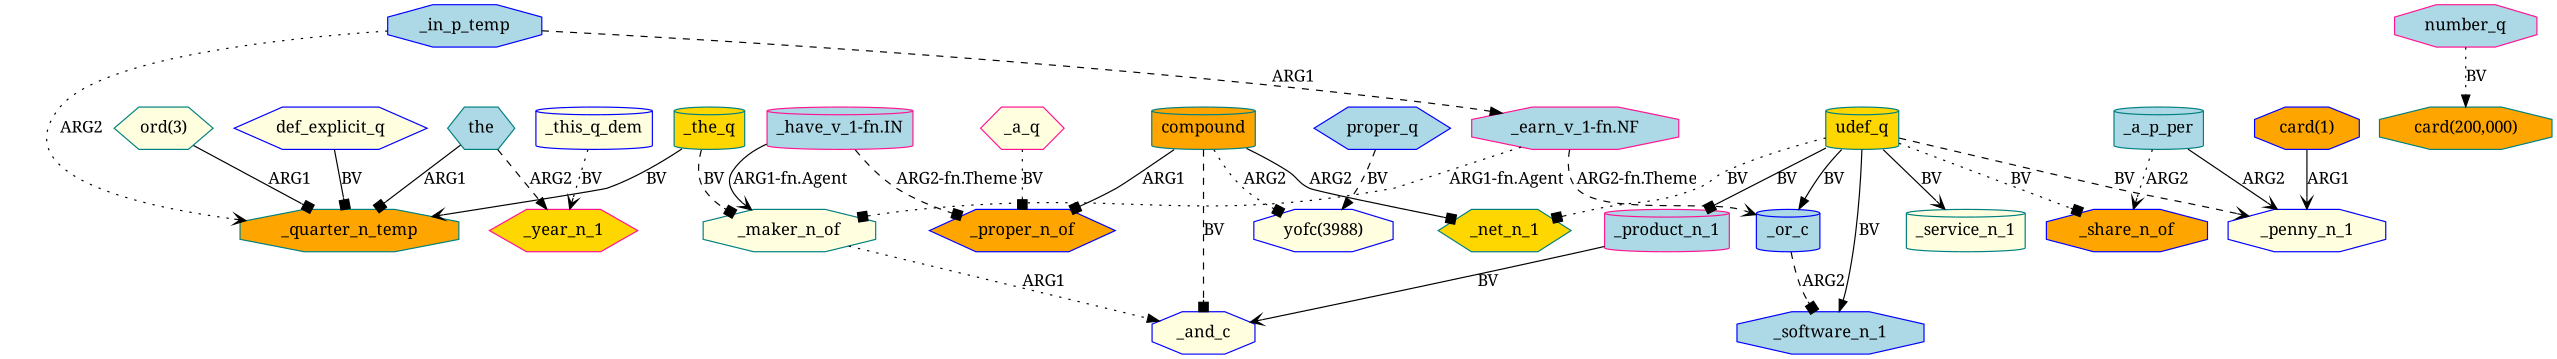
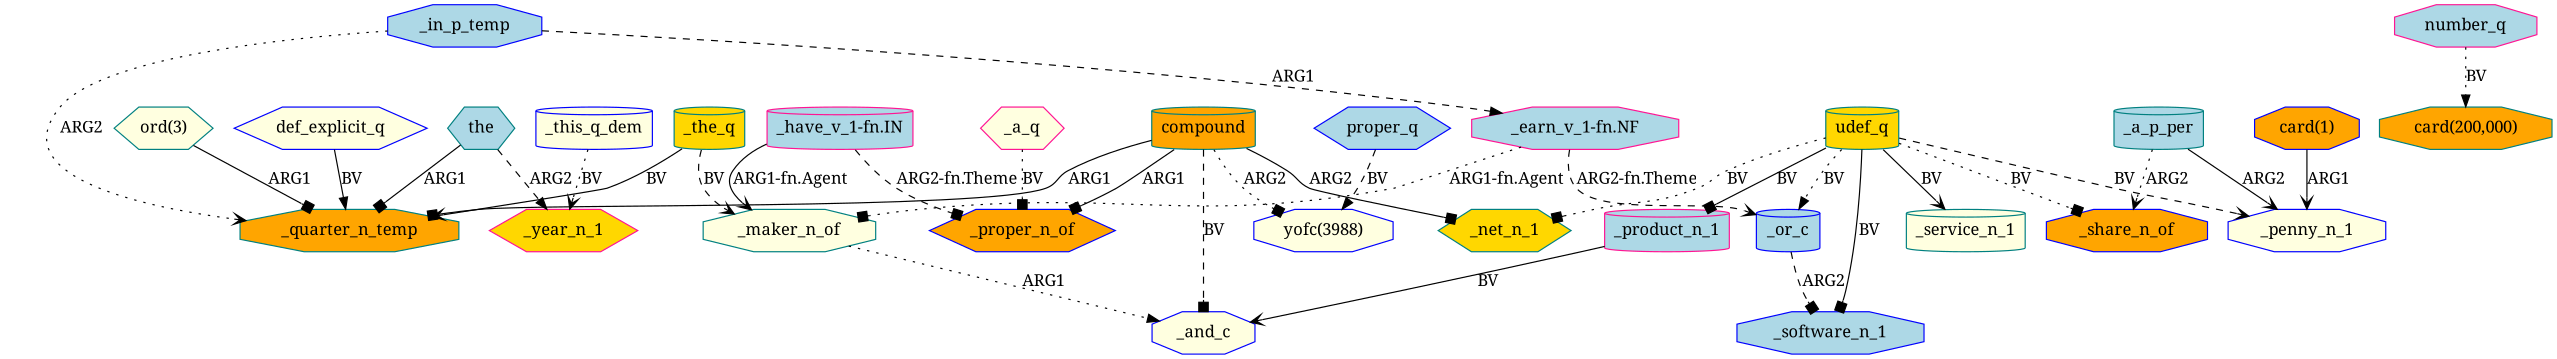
edge "def_explicit_q" -> "_quarter_n_temp": arrowhead box -> normal
edge "udef_q" -> "_or_c": style solid -> dotted
edge "_the_q" -> "_maker_n_of": arrowhead box -> vee
edge "compound" -> "_quarter_n_temp": added, label "ARG1"
edge "udef_q" -> "_software_n_1": arrowhead normal -> box
